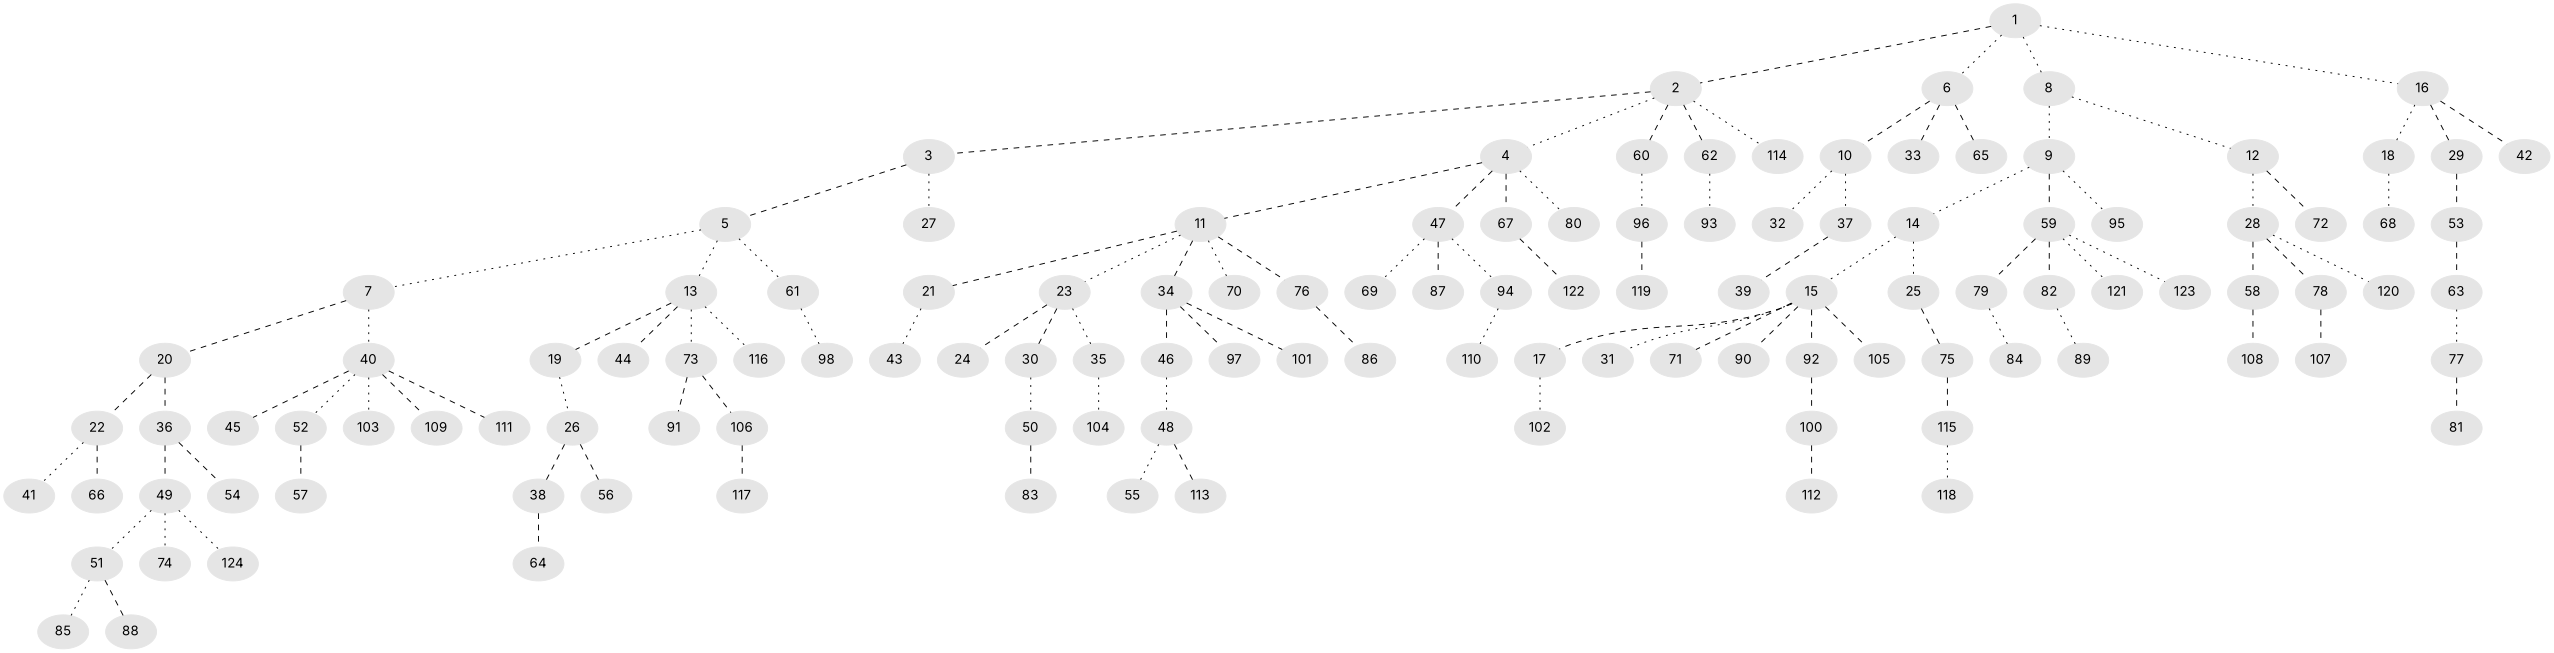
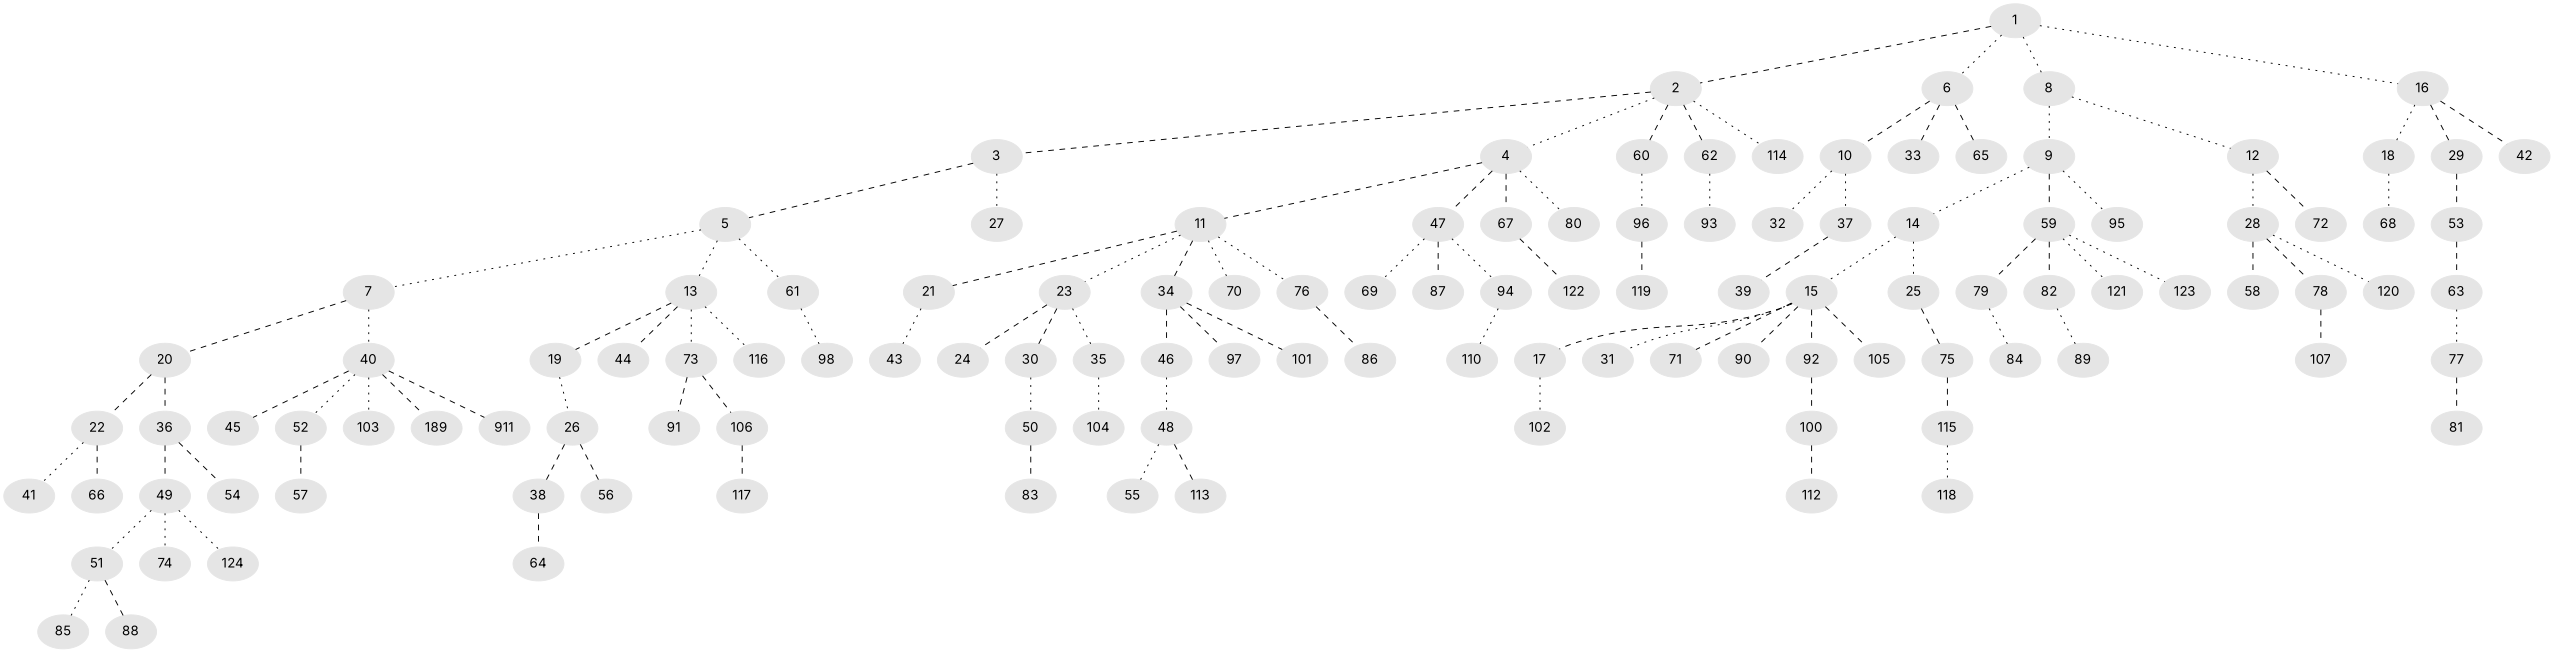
edge "11" -- "76": style dashed -> dotted
node "108": removed
node "109": label "109" -> "189"
node "111": label "111" -> "911"
